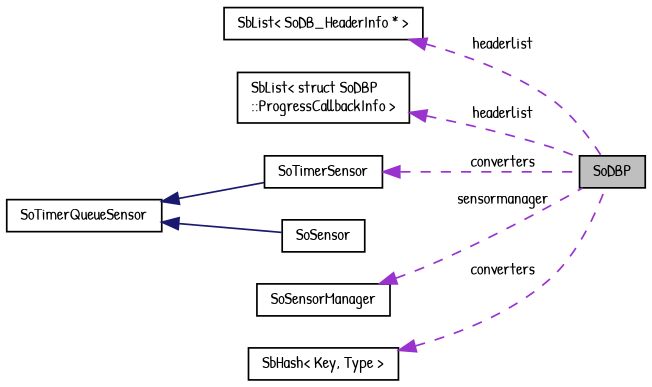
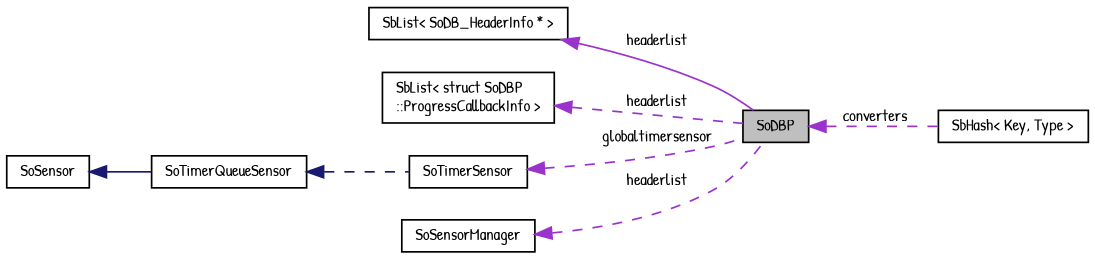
edge "SoDBP" -> "SbList< SoDB_HeaderInfo * >": style dashed -> solid
edge "SoDBP" -> "SoTimerSensor": label " converters" -> " globaltimersensor"
edge "SoTimerSensor" -> "SoTimerQueueSensor": style solid -> dashed
edge "SoDBP" -> "SoSensorManager": label " sensormanager" -> " headerlist"
edge "SoSensor" -> "SoTimerQueueSensor": reversed
edge "SoDBP" -> "SbHash< Key, Type >": reversed
